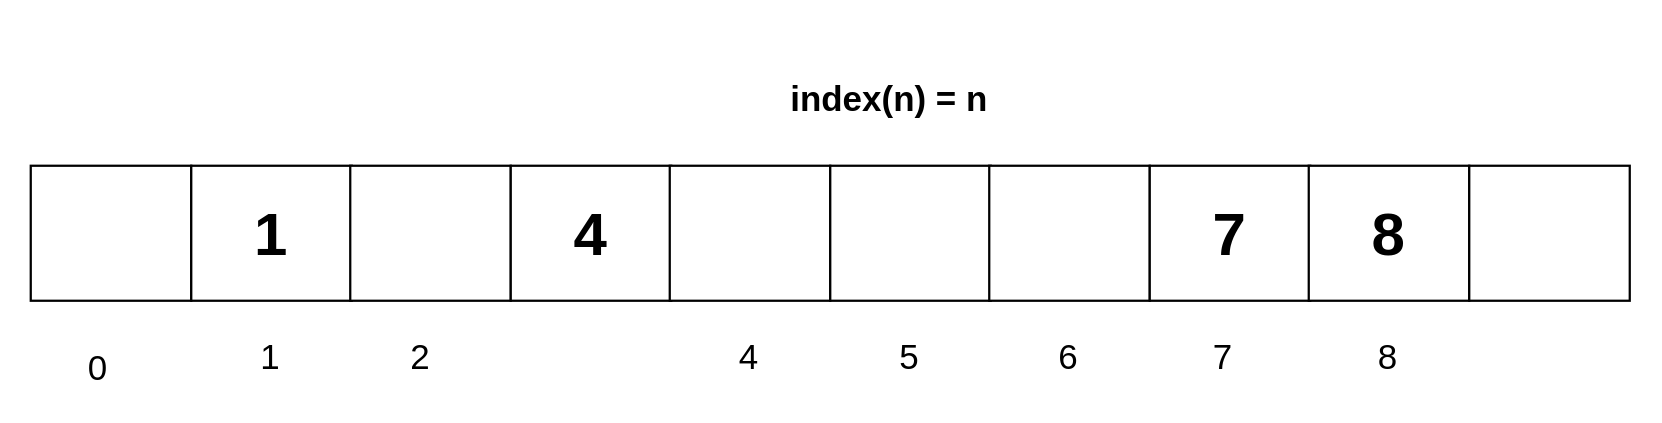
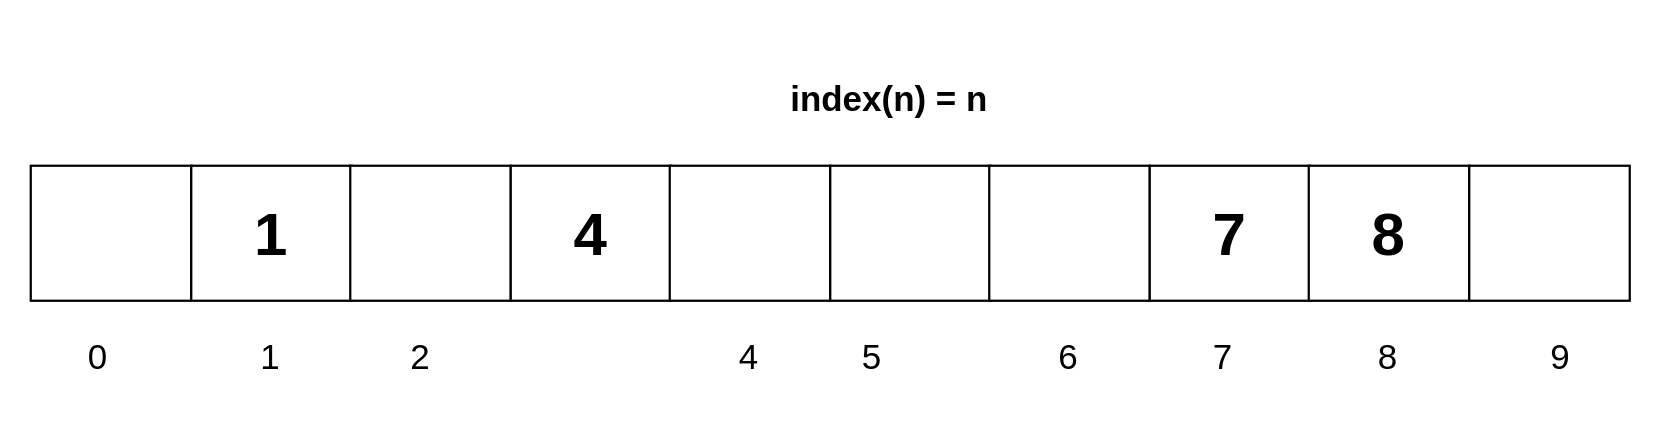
node "5": moved (910, 357) -> (872, 357)
node "9": added
node "0": size 45x90 -> 45x68
